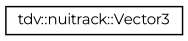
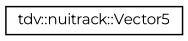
node "tdv::nuitrack::Vector3": label "tdv::nuitrack::Vector3" -> "tdv::nuitrack::Vector5"
